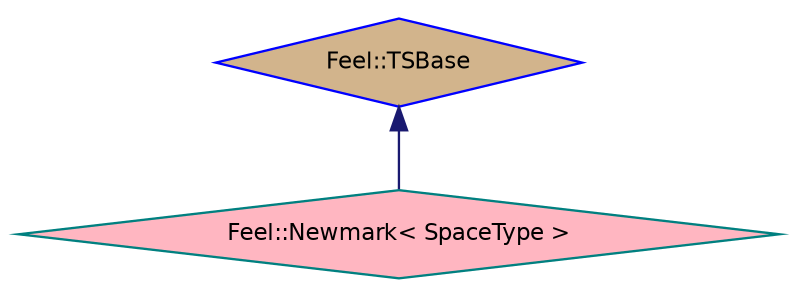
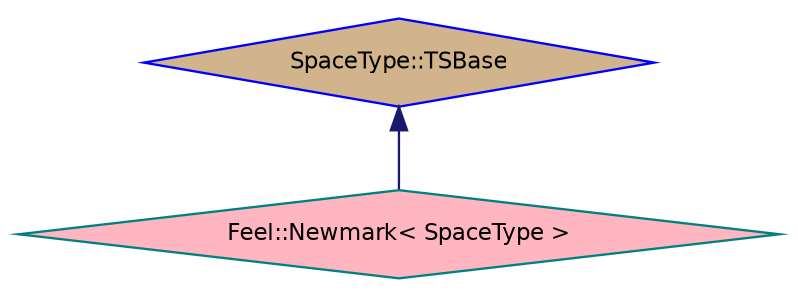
node "Feel::TSBase": label "Feel::TSBase" -> "SpaceType::TSBase"
